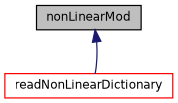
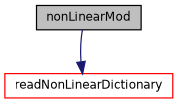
edge "readNonLinearDictionary" -> "nonLinearMod": reversed
